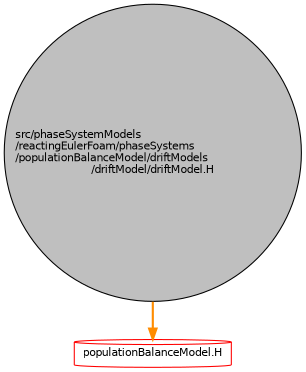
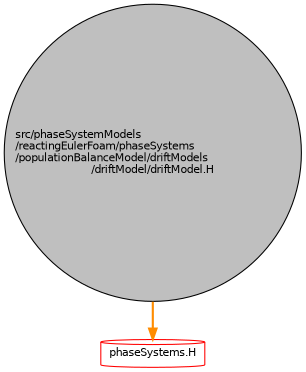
node "populationBalanceModel.H": label "populationBalanceModel.H" -> "phaseSystems.H"
